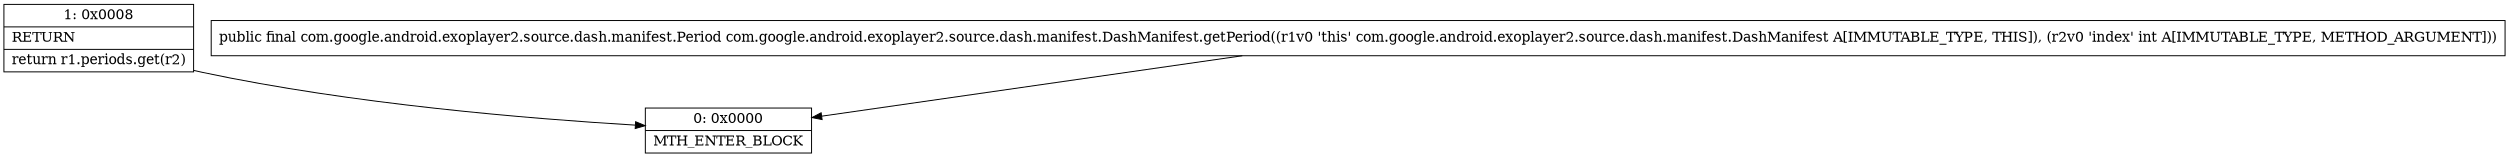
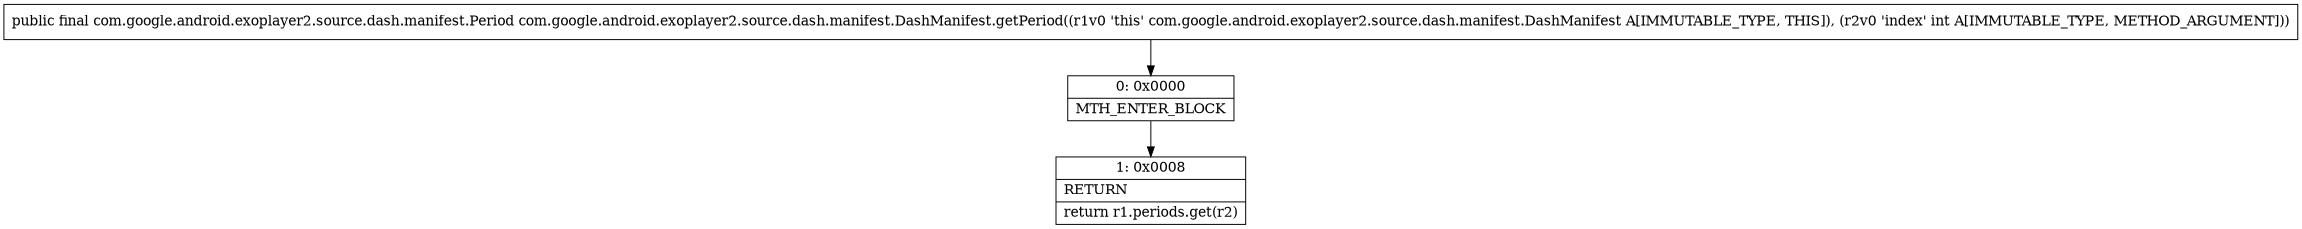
edge "1: 0x0008" -> "0: 0x0000": reversed
